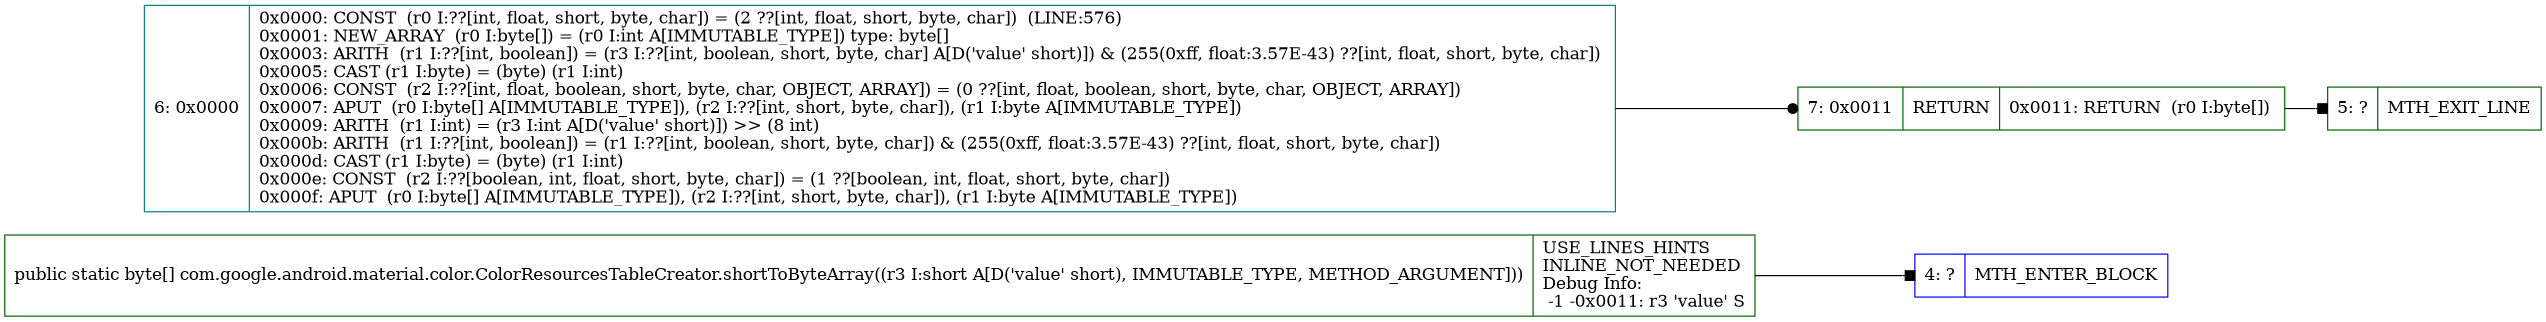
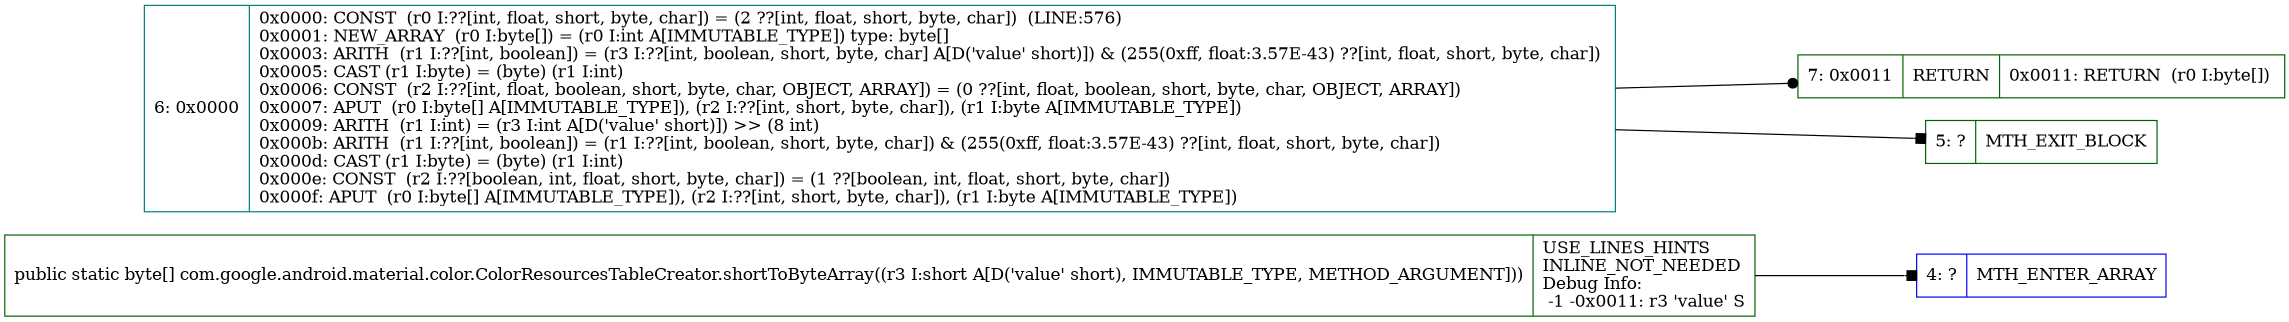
node "5: ?": text "MTH_EXIT_LINE" -> "MTH_EXIT_BLOCK"
edge "7: 0x0011" -> "5: ?": now "6: 0x0000" -> "5: ?"
node "4: ?": text "MTH_ENTER_BLOCK" -> "MTH_ENTER_ARRAY"
